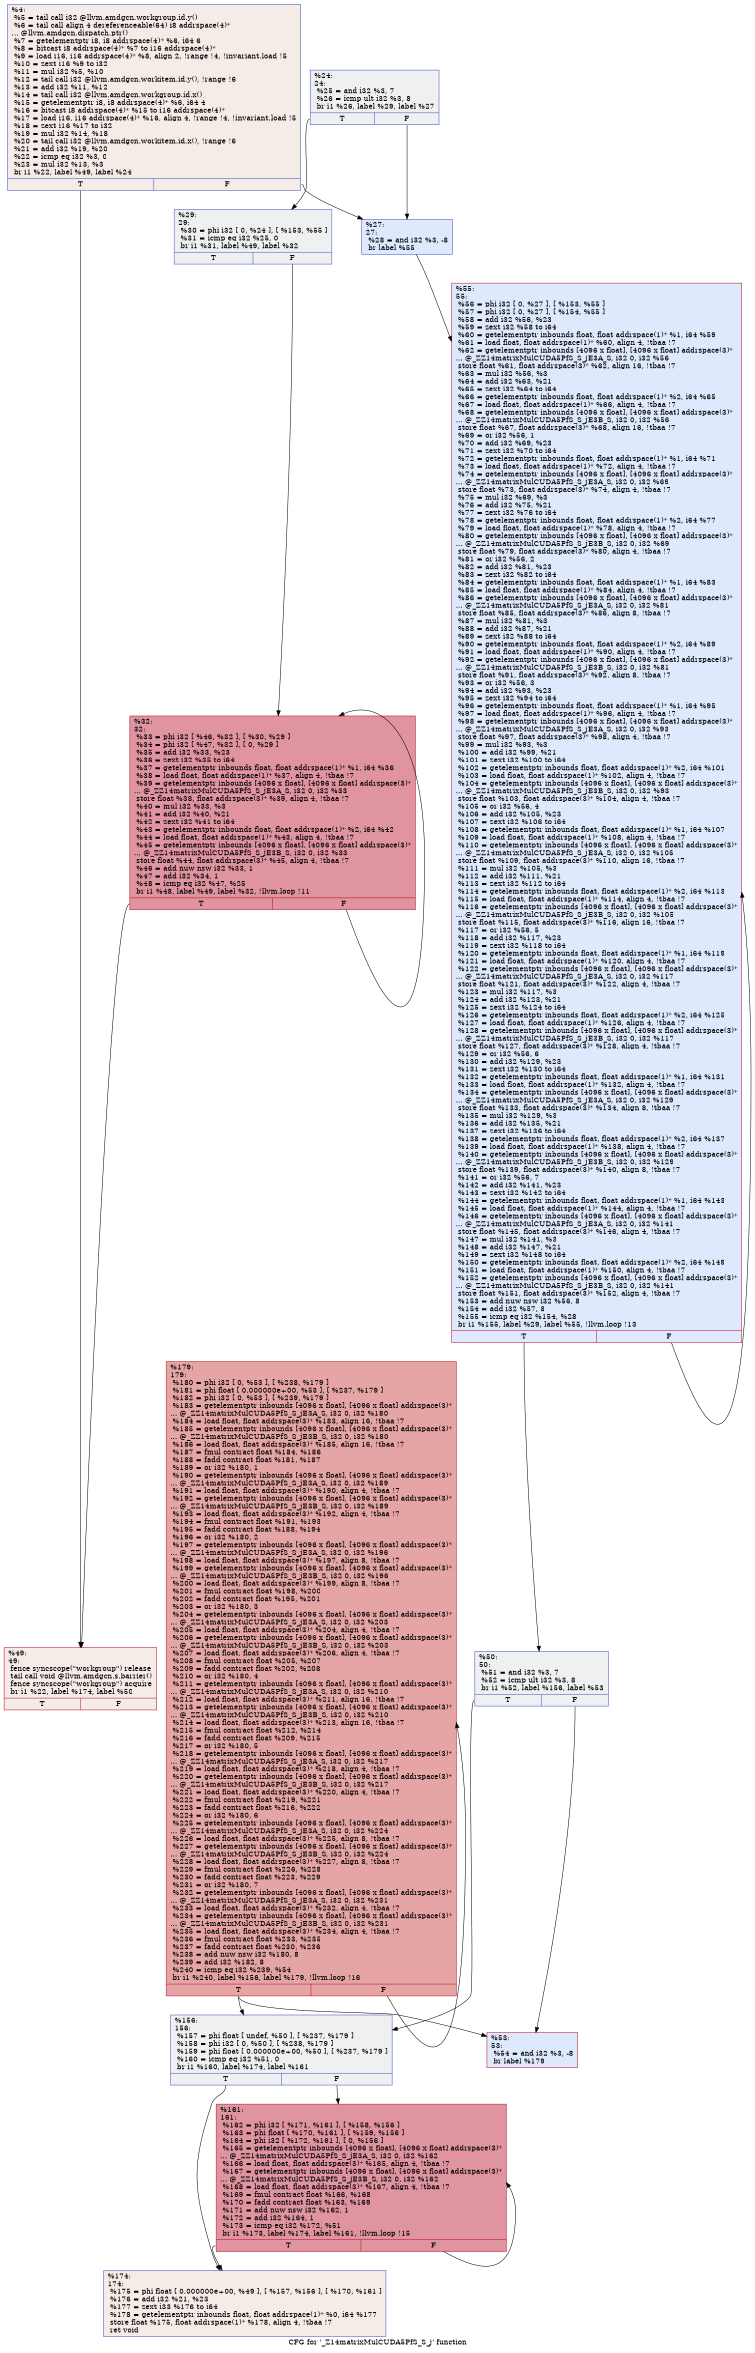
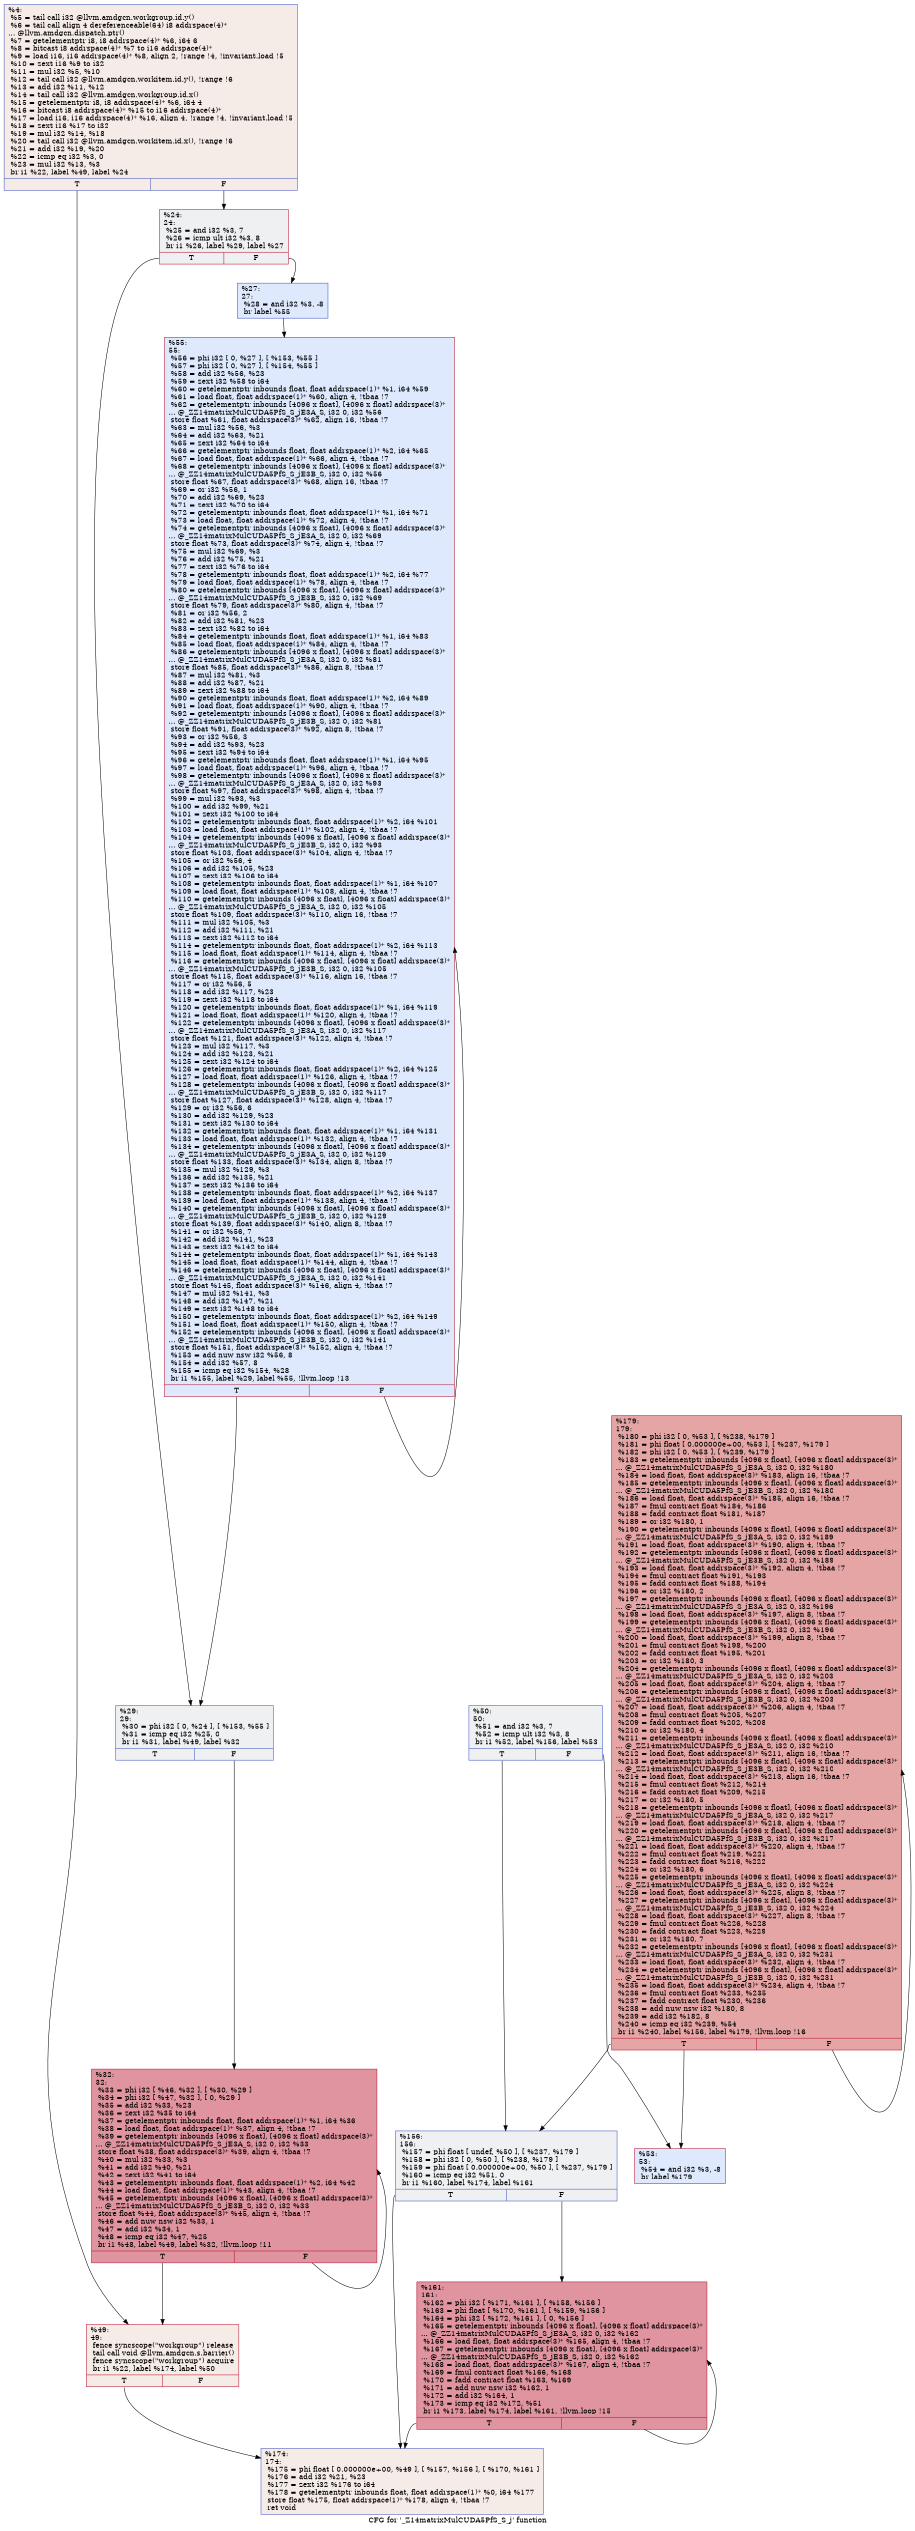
node "%24:": color #3d50c3ff -> #b70d28ff
edge "%4:" -> "%27:": now "%4:" -> "%24:"
edge "%55:" -> "%50:": now "%55:" -> "%29:"
node "%174:": text "%177 = zext i33 %176 to i64" -> "%177 = zext i32 %176 to i64"
edge "%49:" -> "%174:": added
